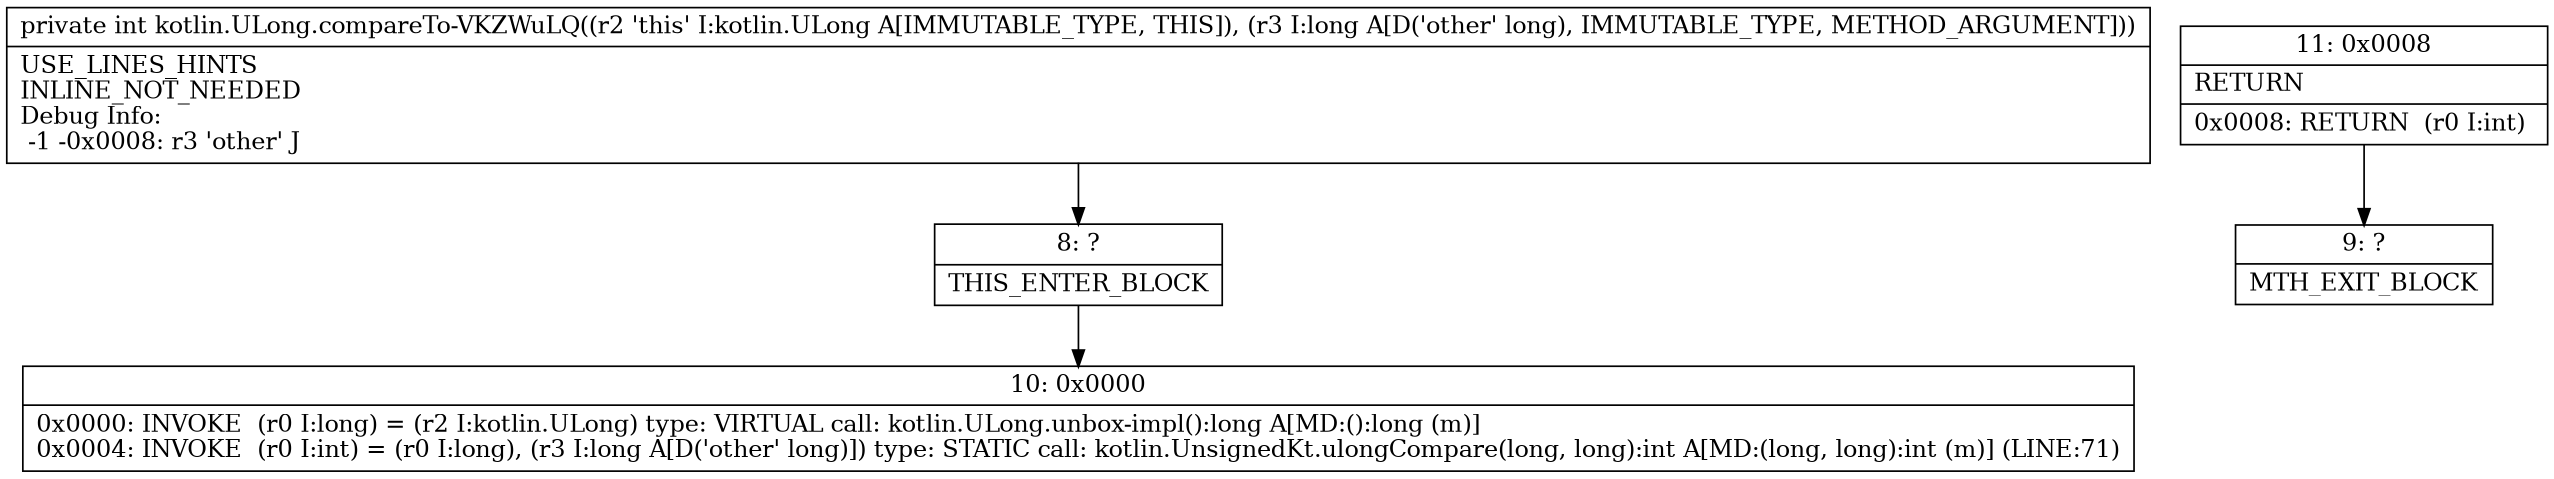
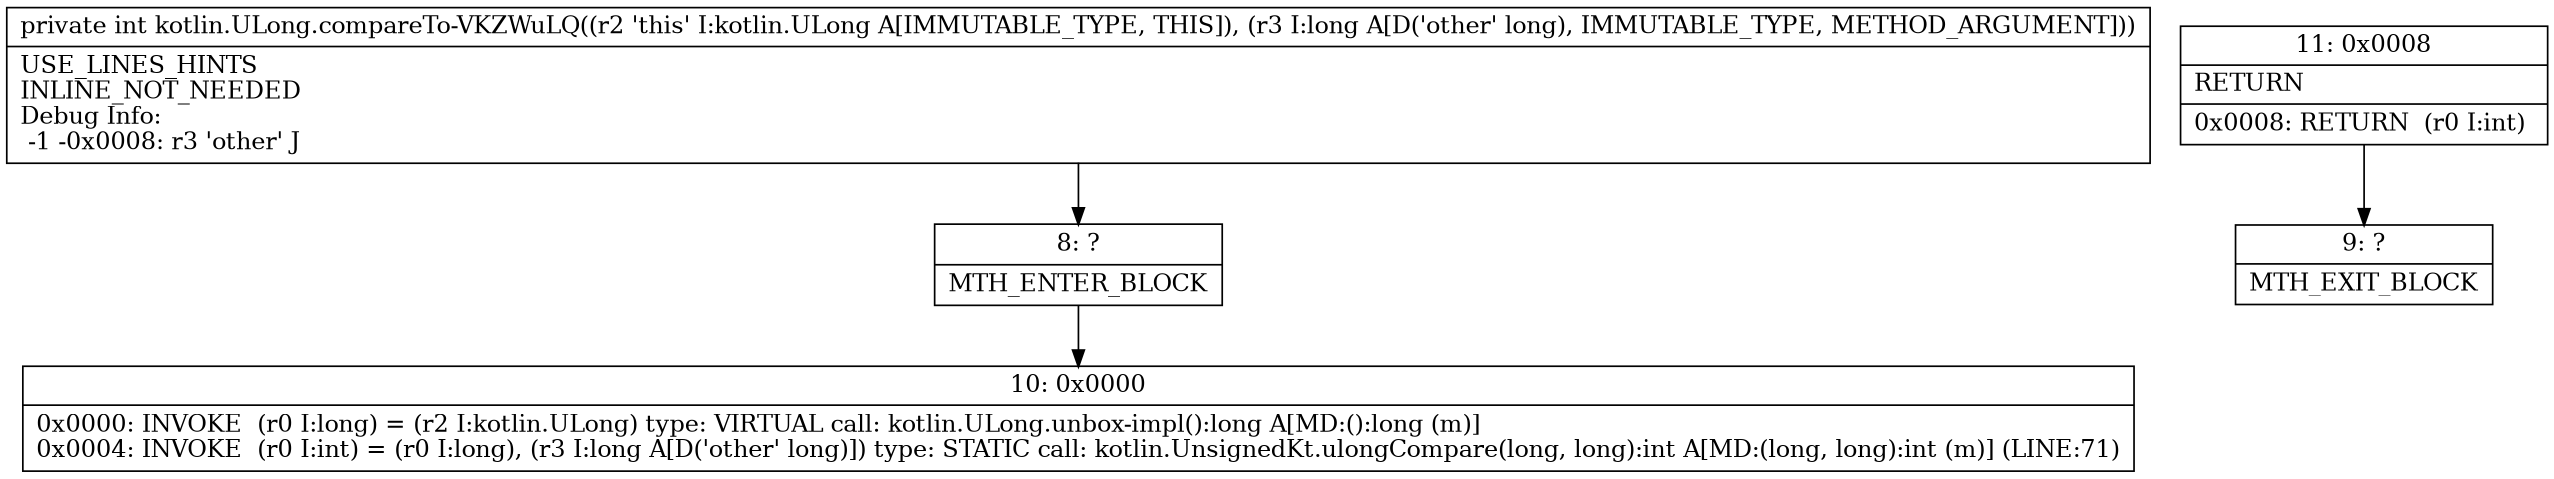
node "8: ?": text "THIS_ENTER_BLOCK" -> "MTH_ENTER_BLOCK"
